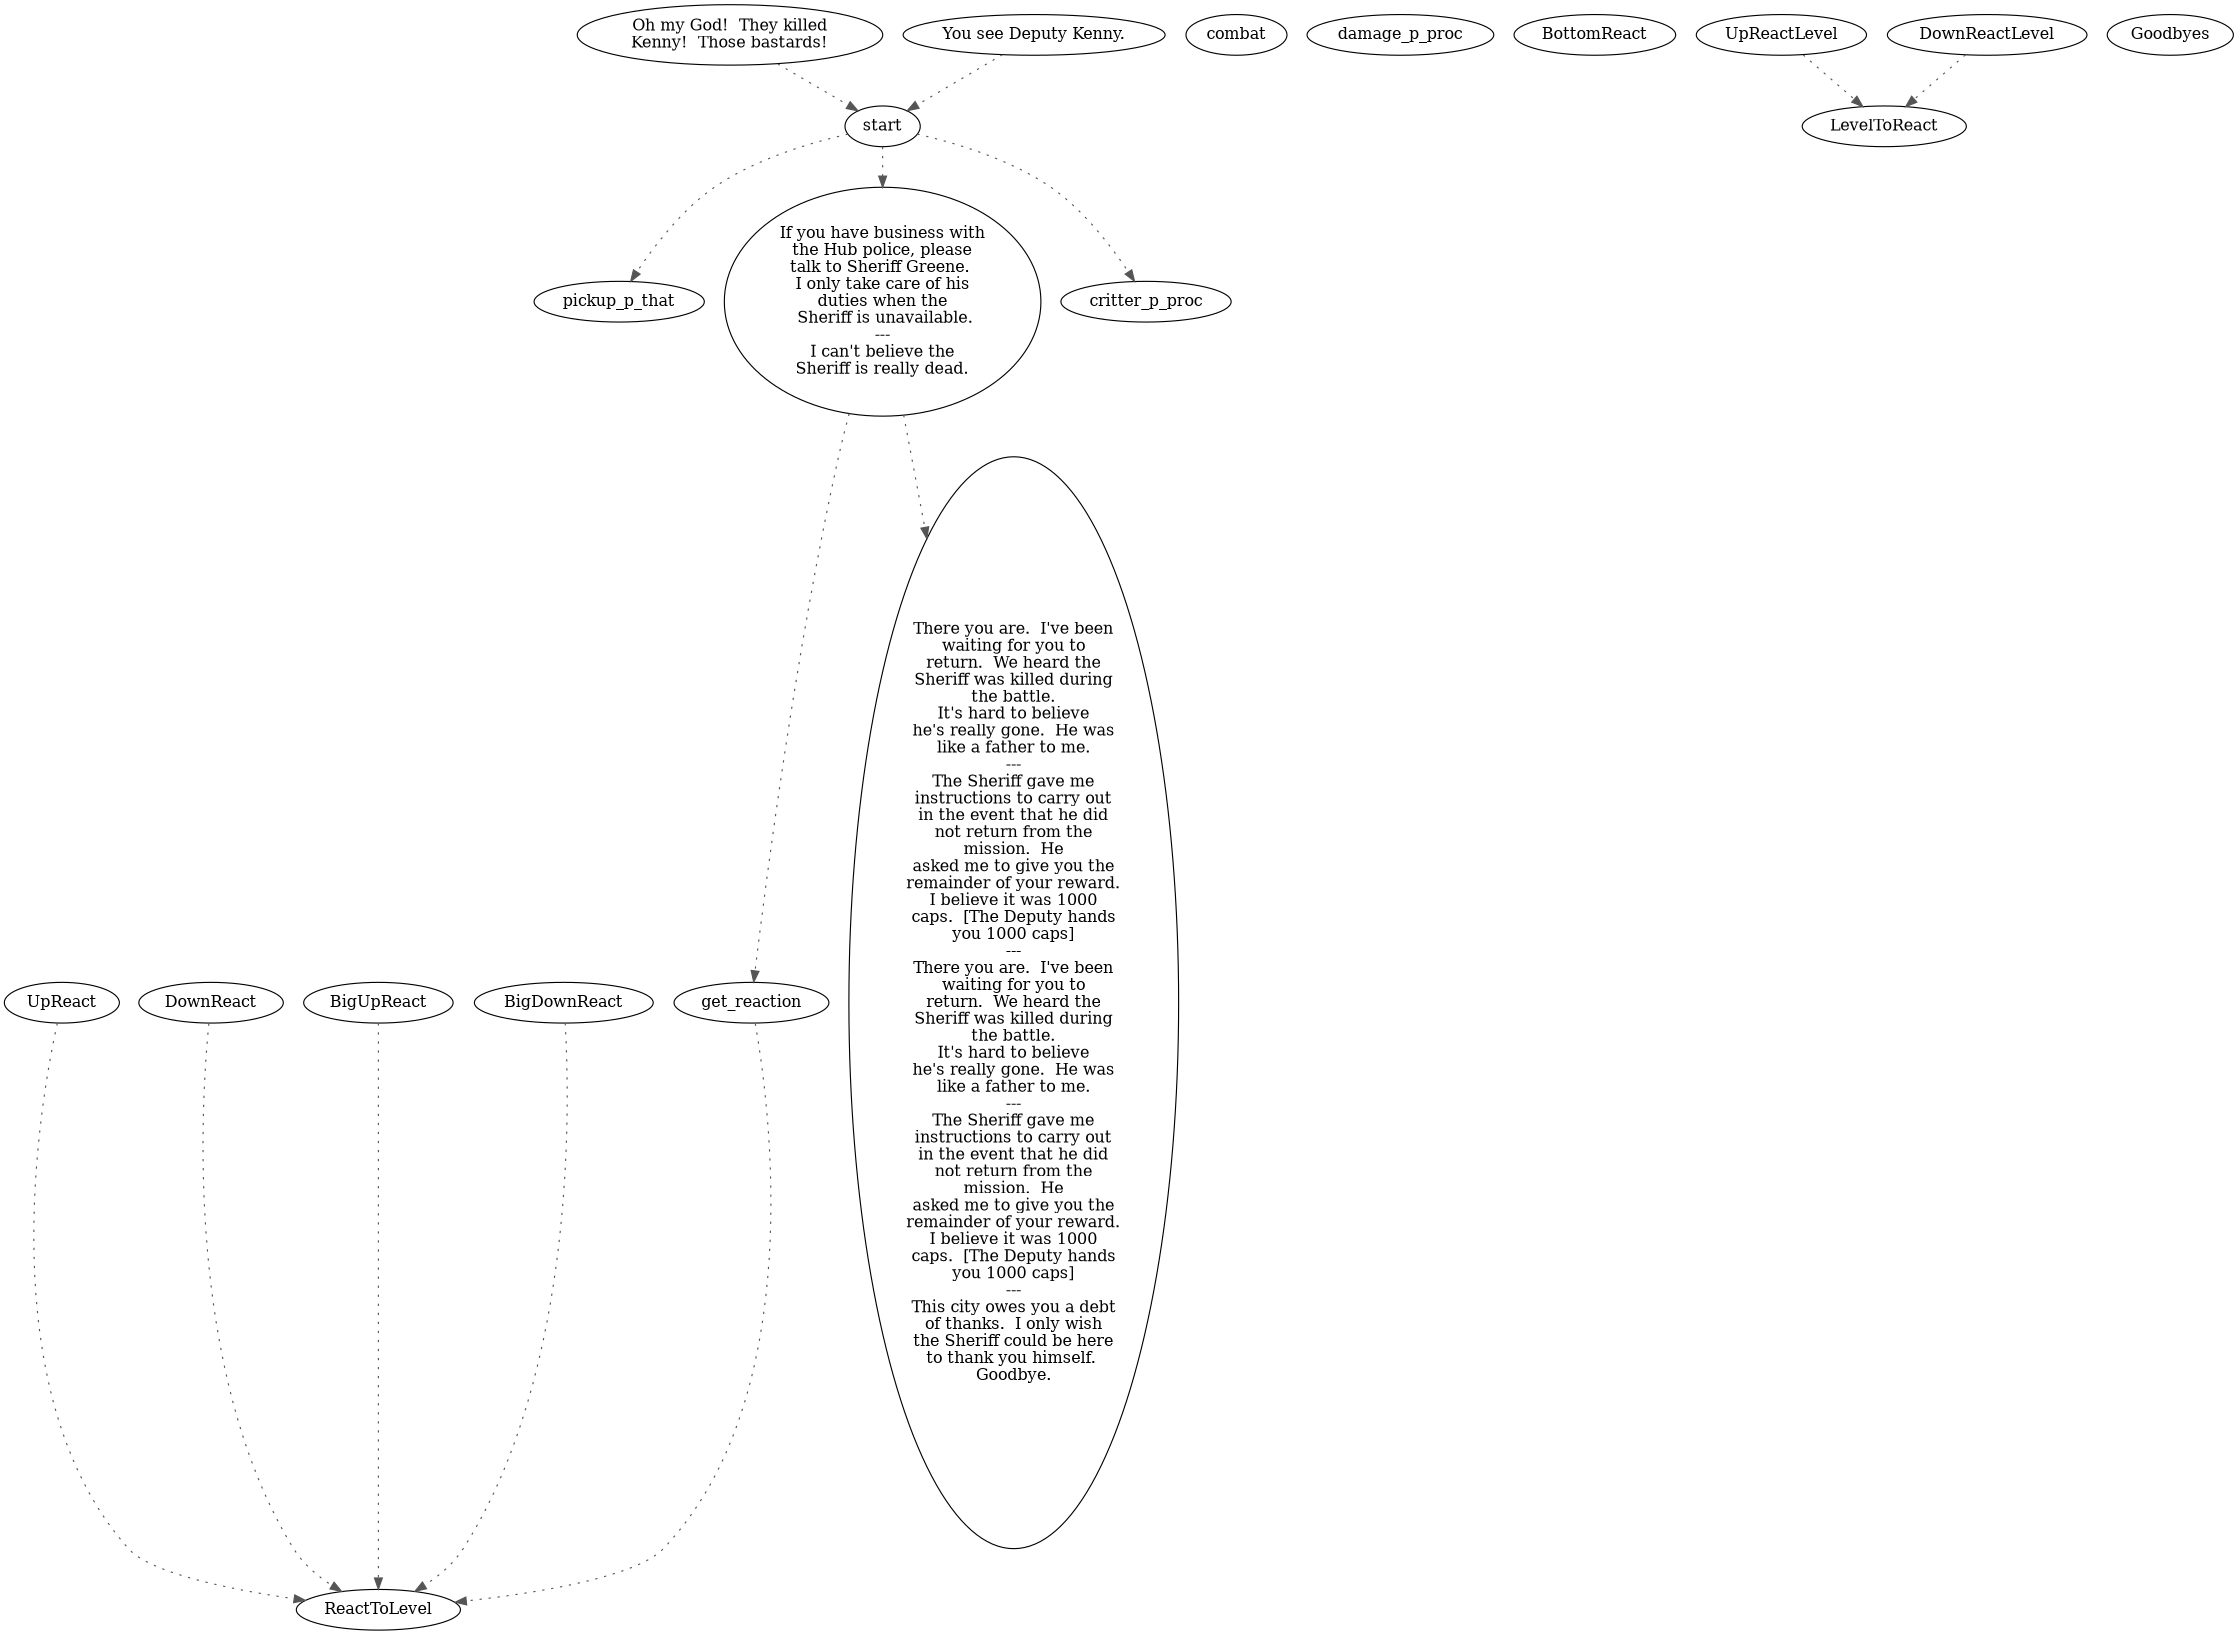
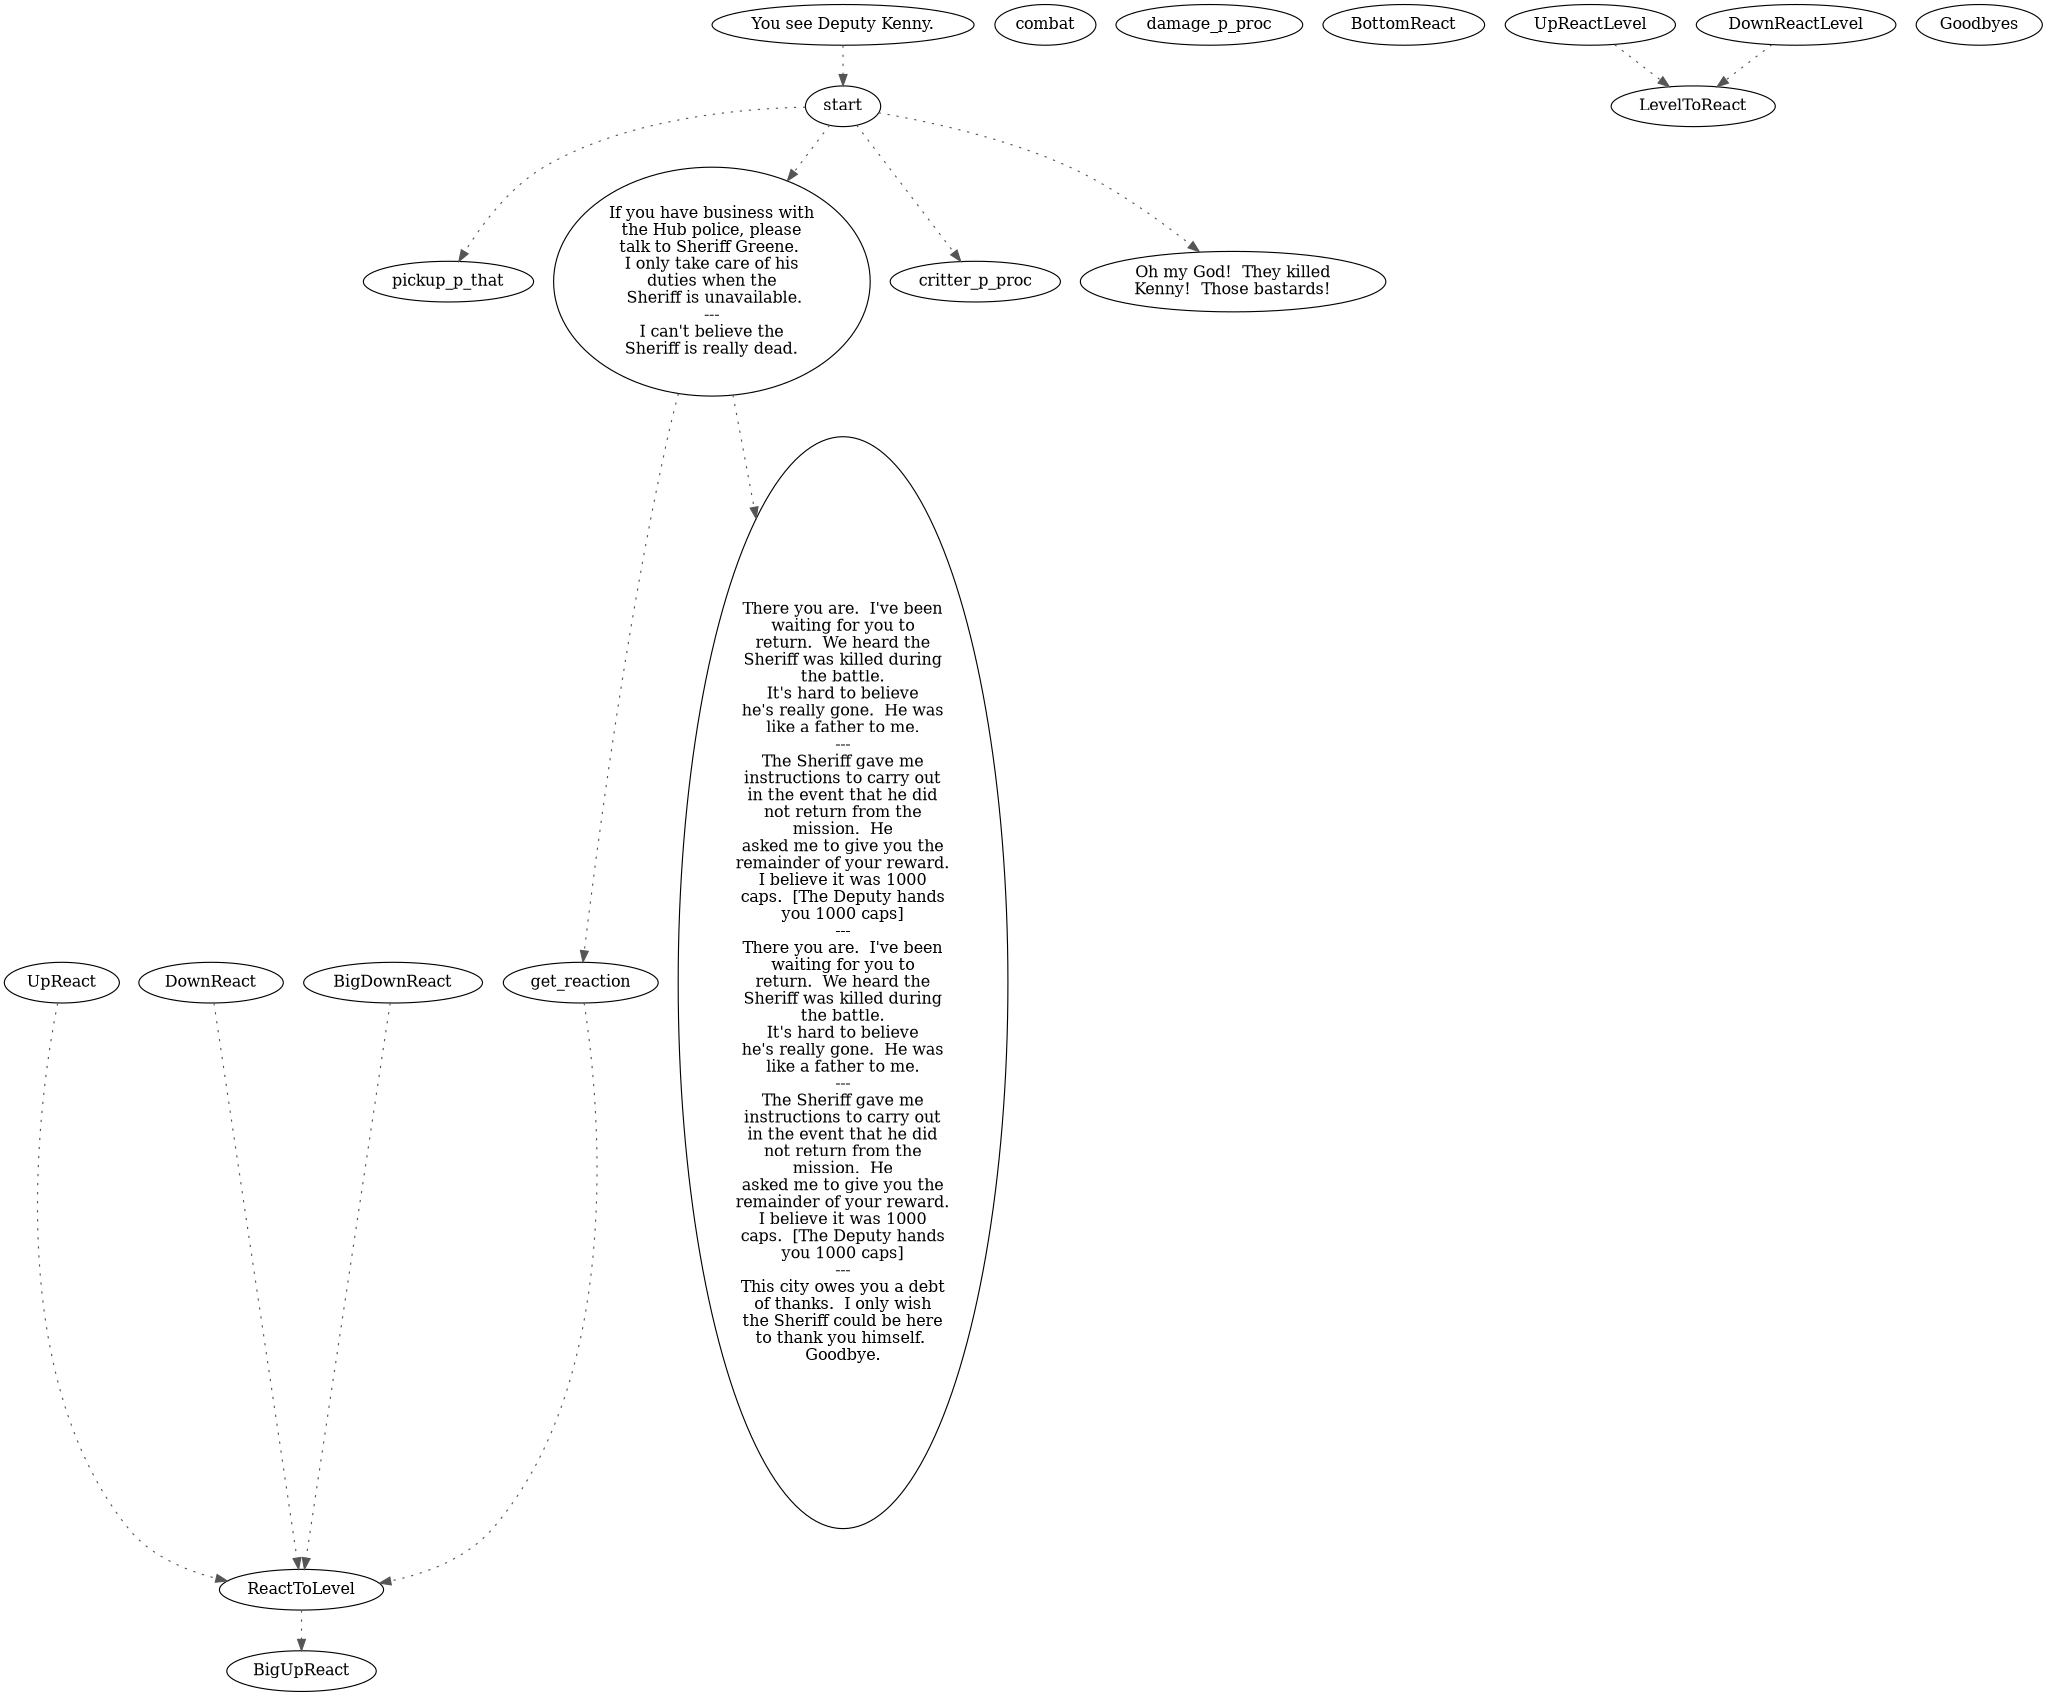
edge "Oh my God!  They killed Kenny!  Those bastards!" -> "start": reversed
edge "BigUpReact" -> "ReactToLevel": reversed
